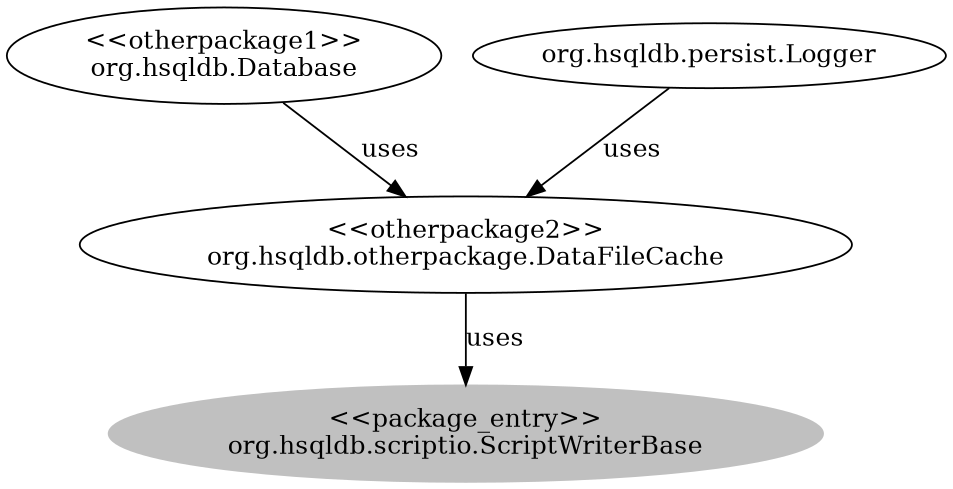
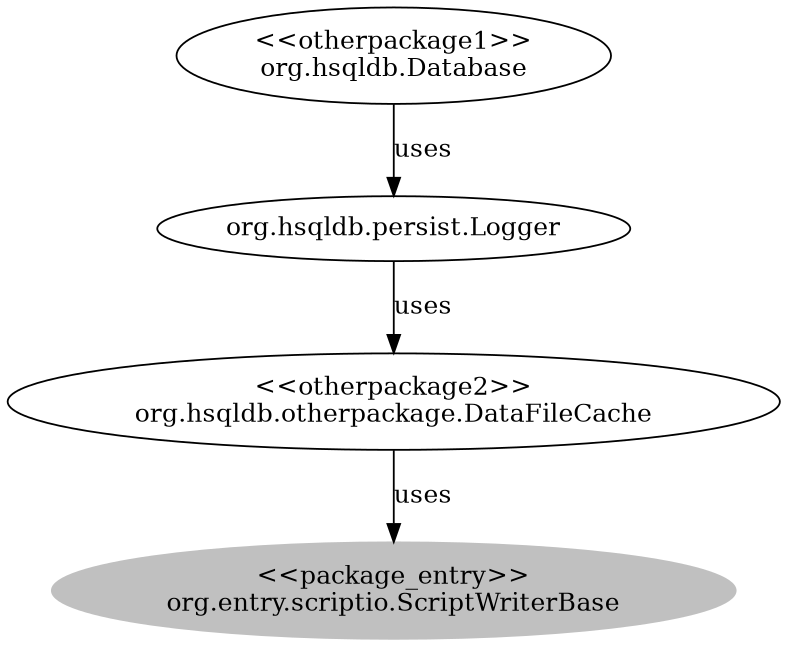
edge "<<otherpackage1>> org.hsqldb.Database" -> "<<otherpackage2>> org.hsqldb.otherpackage.DataFileCache": now "<<otherpackage1>> org.hsqldb.Database" -> "org.hsqldb.persist.Logger"
node "<<package_entry>> org.hsqldb.scriptio.ScriptWriterBase": label "<<package_entry>> org.hsqldb.scriptio.ScriptWriterBase" -> "<<package_entry>> org.entry.scriptio.ScriptWriterBase"
